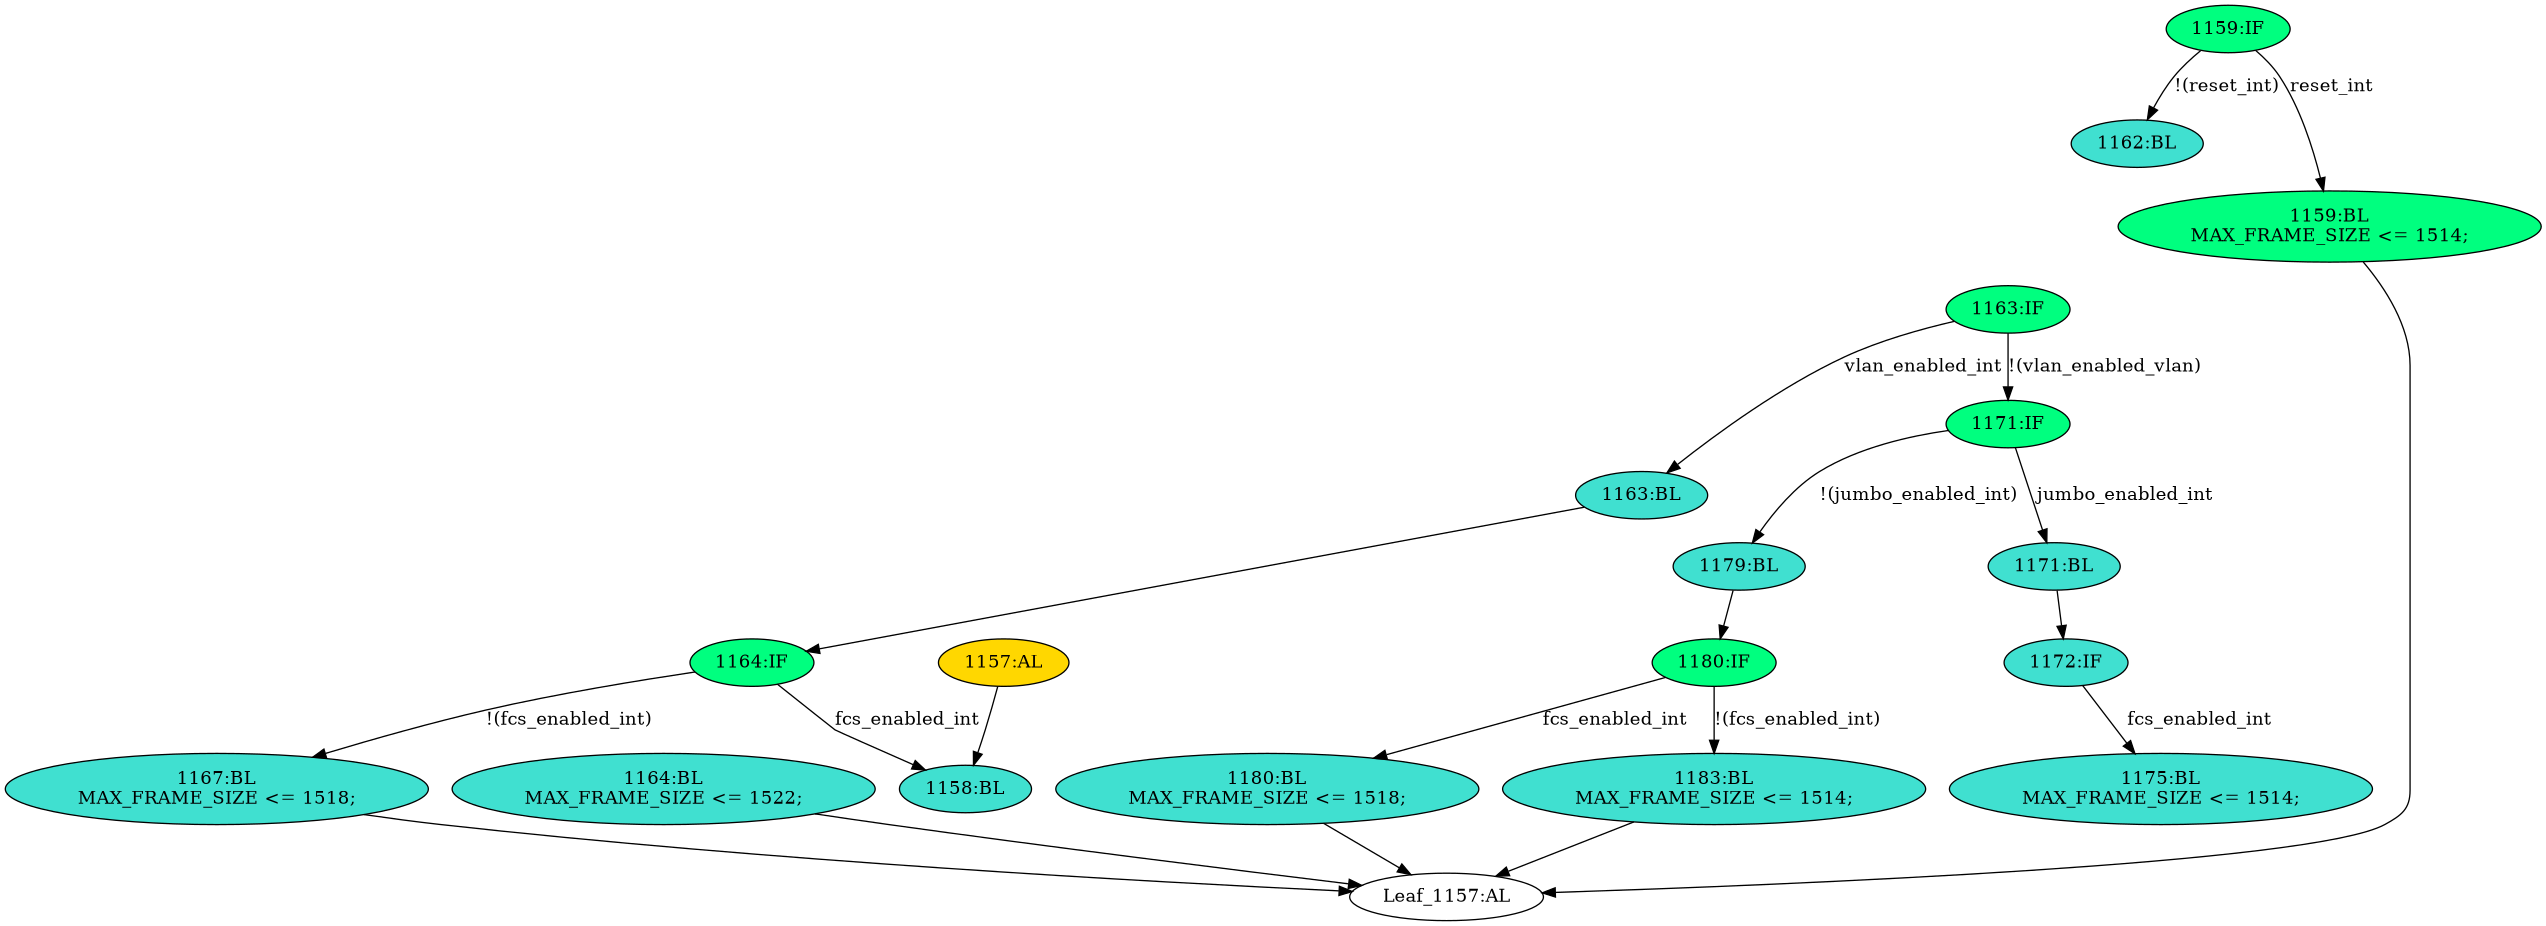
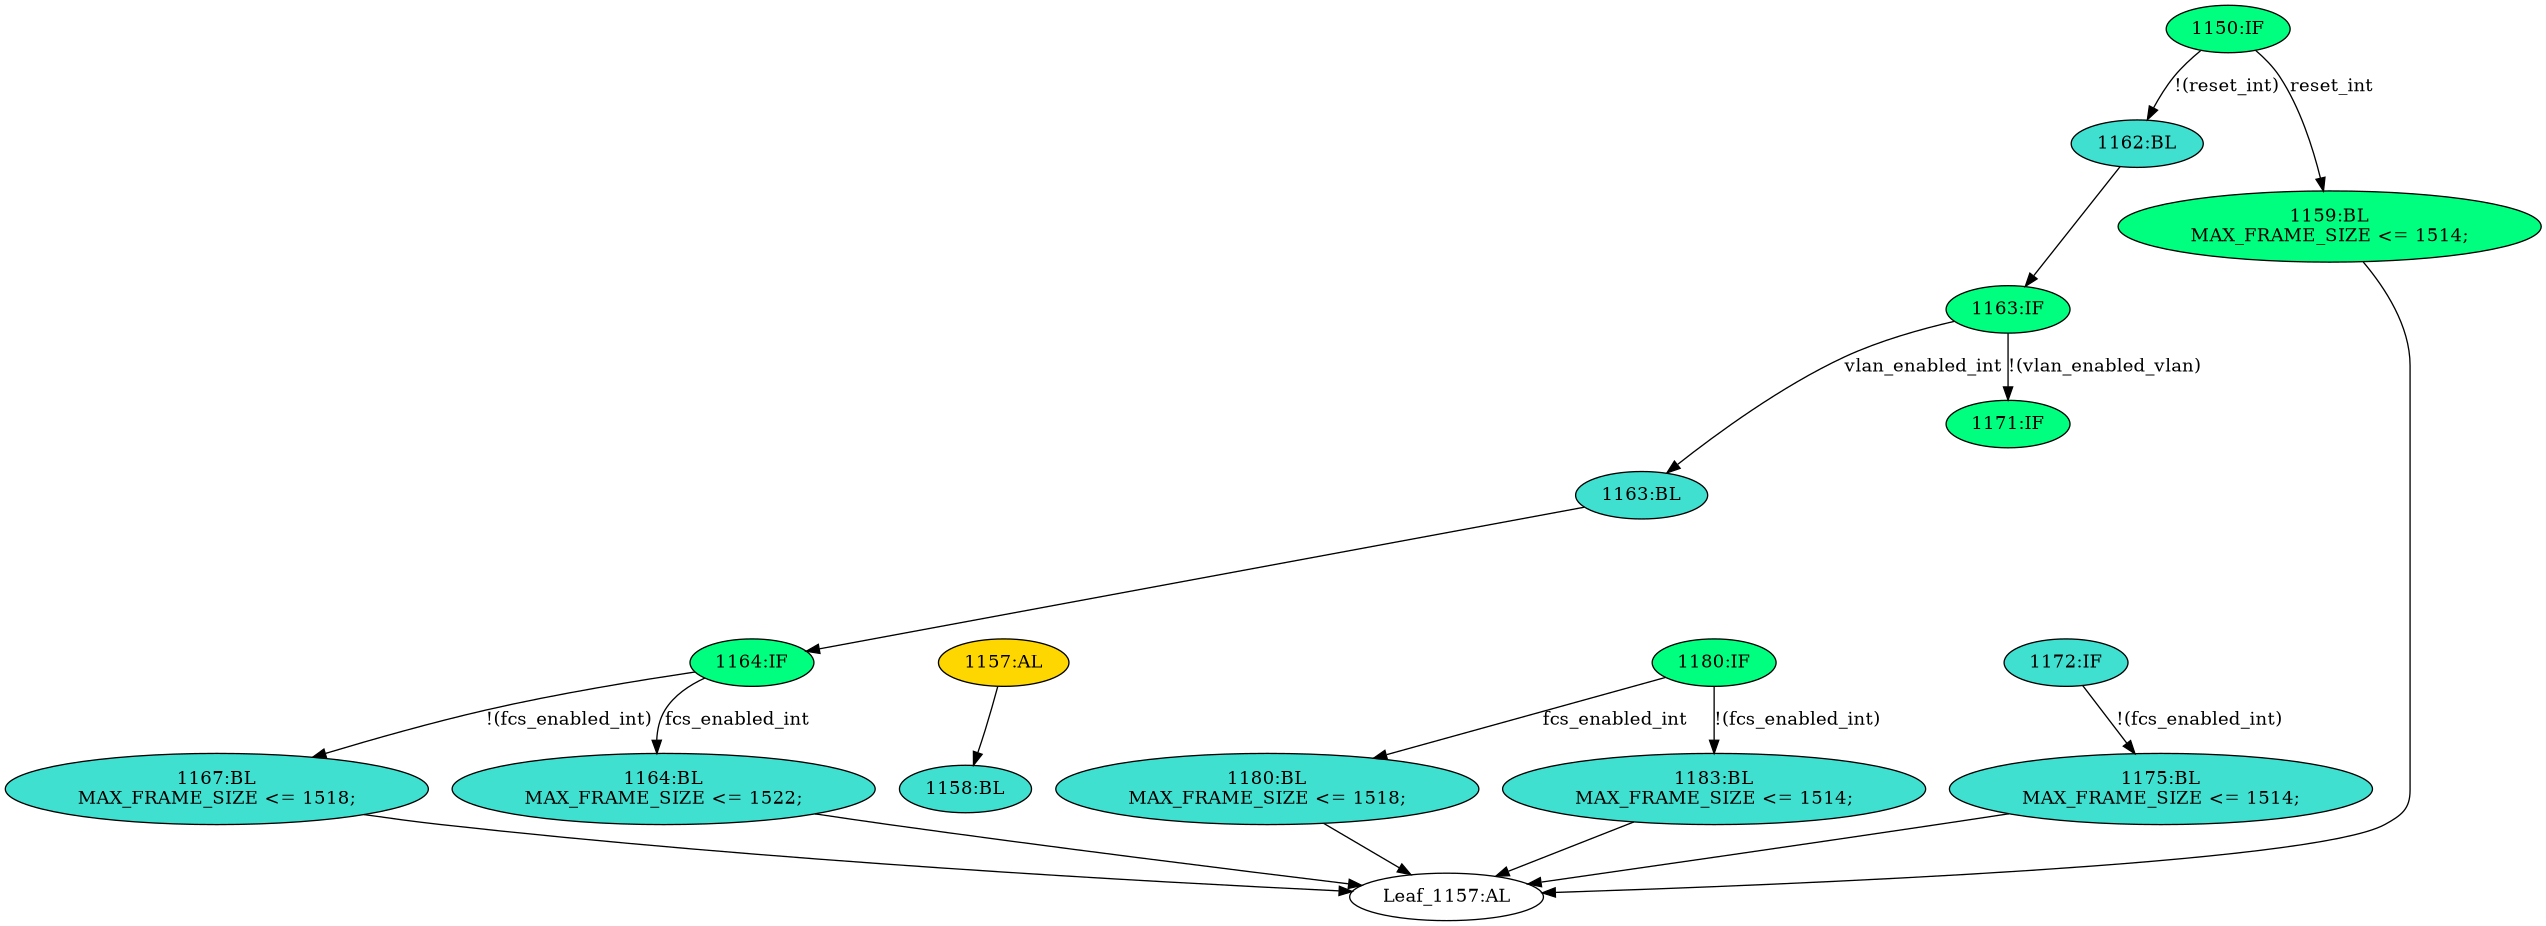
node "1159:IF": label "1159:IF" -> "1150:IF"
edge "1162:BL" -> "1163:IF": added
node "1179:BL": removed
node "1171:BL": removed
edge "1172:IF" -> "1175:BL MAX_FRAME_SIZE <= 1514;": label "fcs_enabled_int" -> "!(fcs_enabled_int)"
edge "1164:IF" -> "1158:BL": now "1164:IF" -> "1164:BL MAX_FRAME_SIZE <= 1522;"
edge "1175:BL MAX_FRAME_SIZE <= 1514;" -> "Leaf_1157:AL": added
